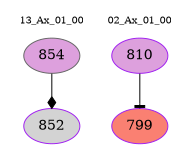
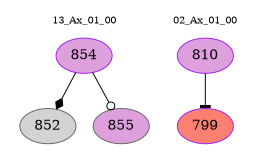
node "854": color gray40 -> purple
node "852": color purple -> gray40
node "855": added
